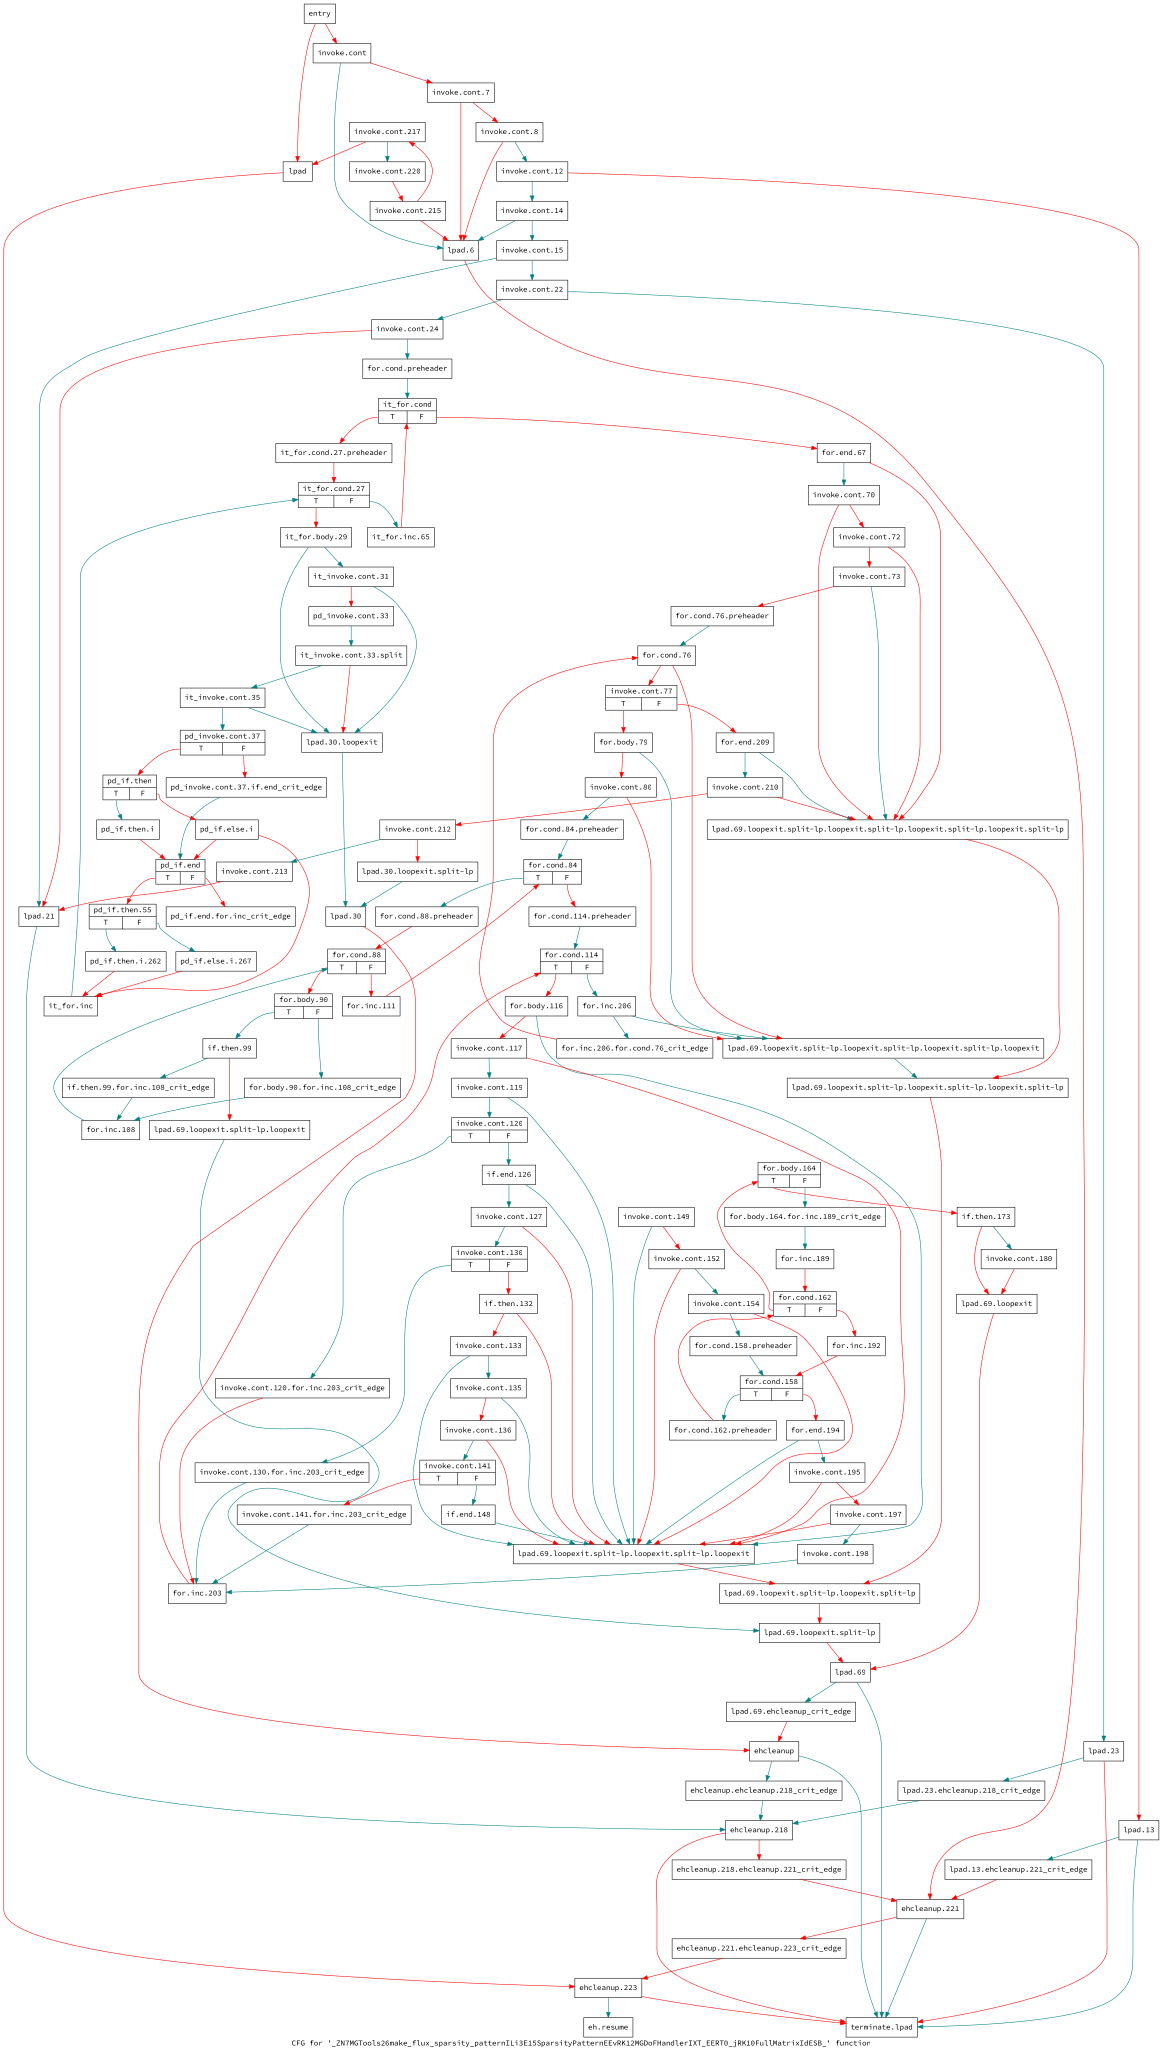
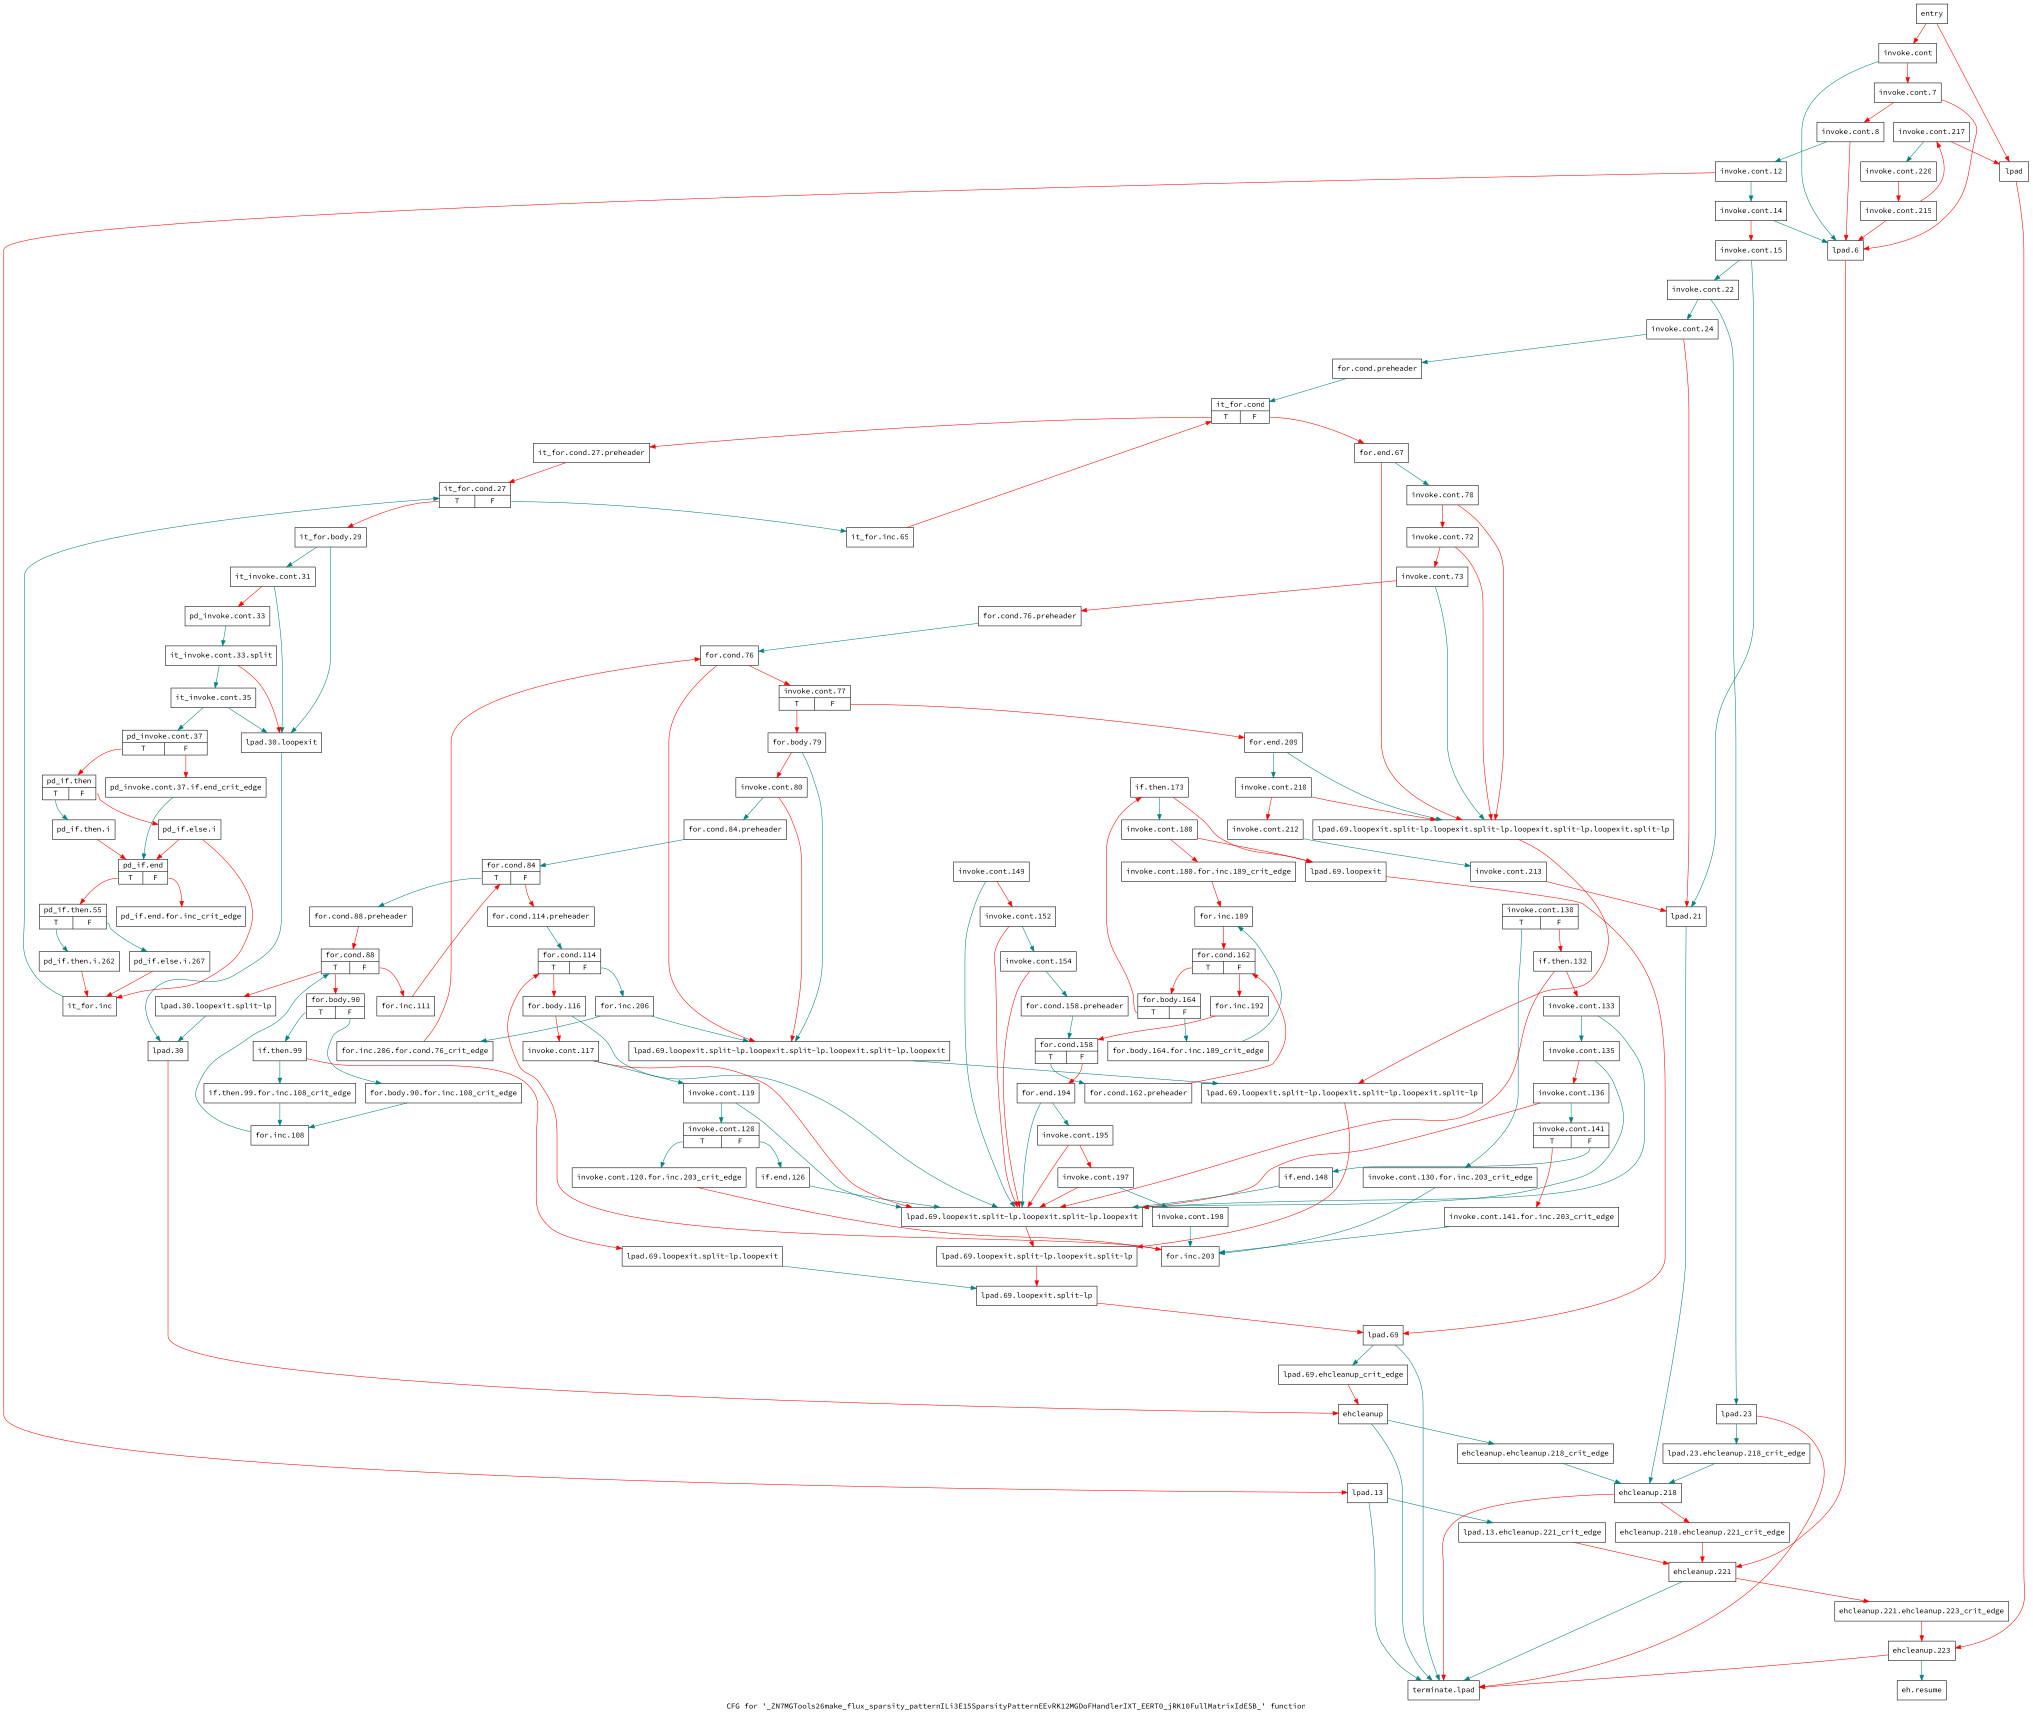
edge "invoke.cont.14" -> "invoke.cont.15": color teal -> red
edge "invoke.cont.212" -> "lpad.30.loopexit.split-lp": now "for.cond.88" -> "lpad.30.loopexit.split-lp"
node "invoke.cont.180.for.inc.189_crit_edge": added
node "invoke.cont.127": removed
